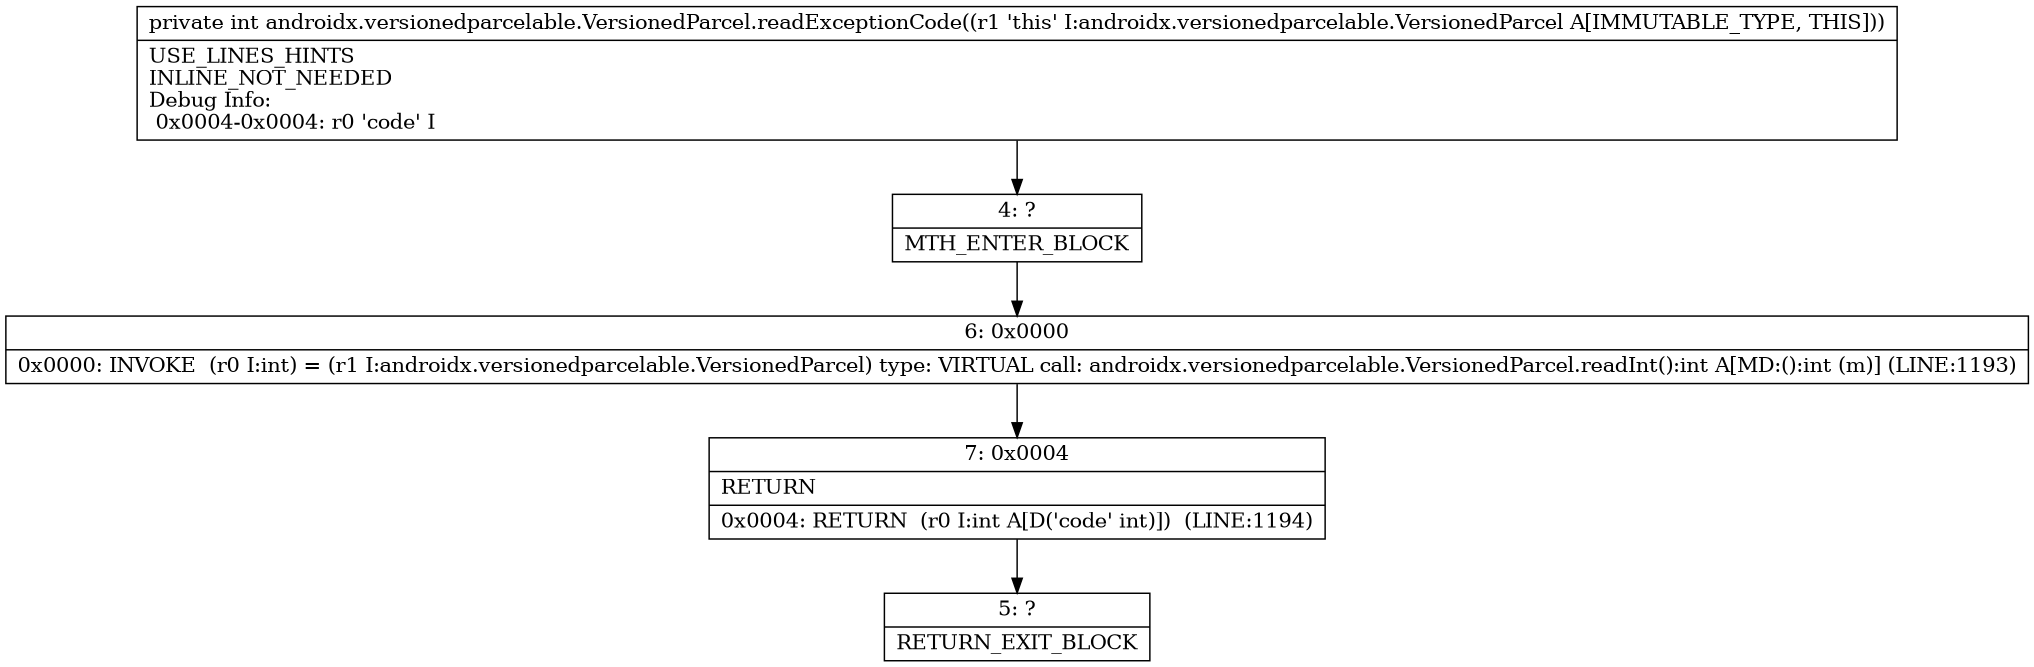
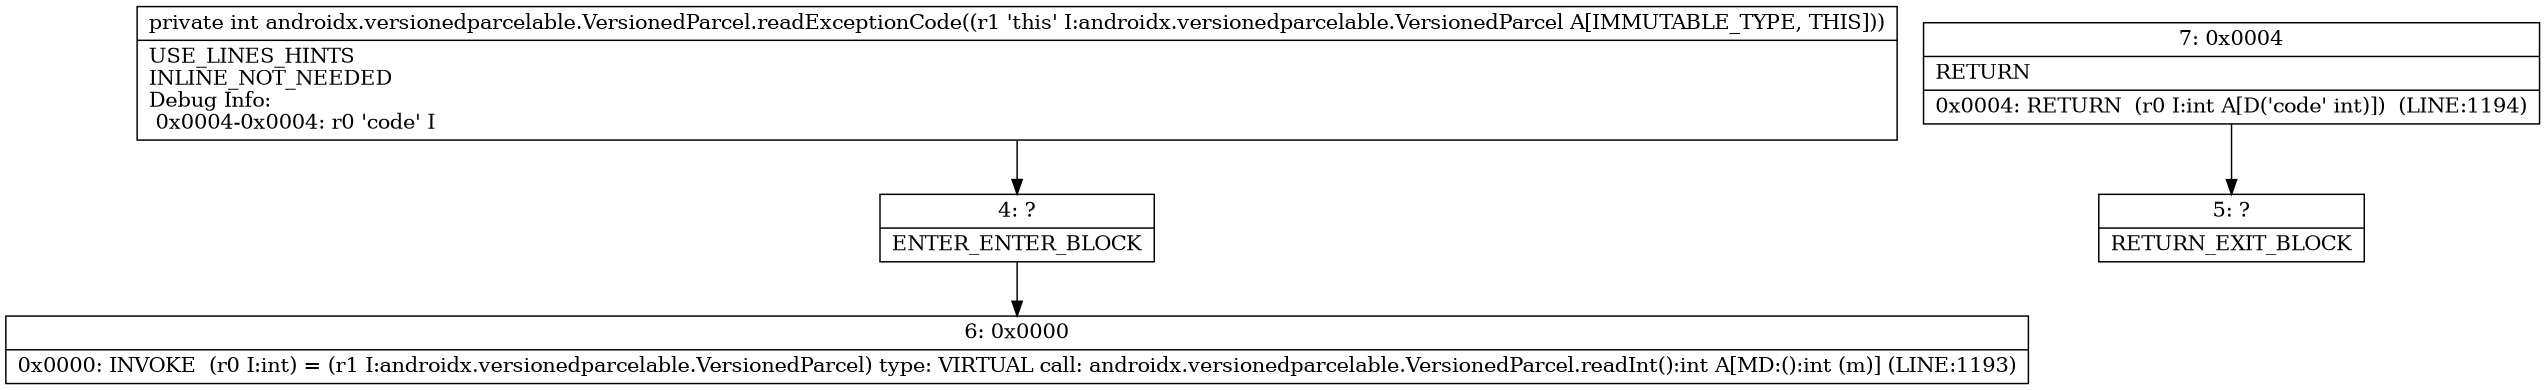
node "4: ?": text "MTH_ENTER_BLOCK" -> "ENTER_ENTER_BLOCK"
edge "6: 0x0000" -> "7: 0x0004": removed
